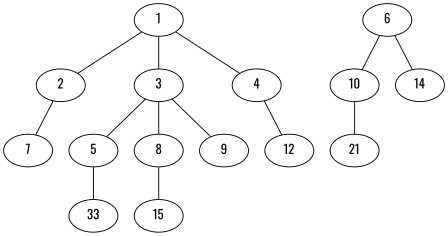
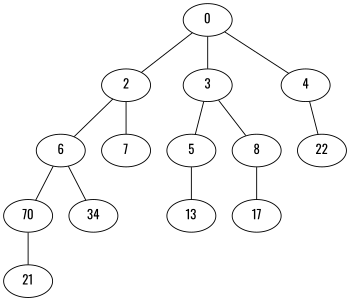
node "1": label "1" -> "0"
node "10": label "10" -> "70"
node "14": label "14" -> "34"
edge "2" -- "6": added
node "9": removed
node "12": label "12" -> "22"
node "33": label "33" -> "13"
node "15": label "15" -> "17"
